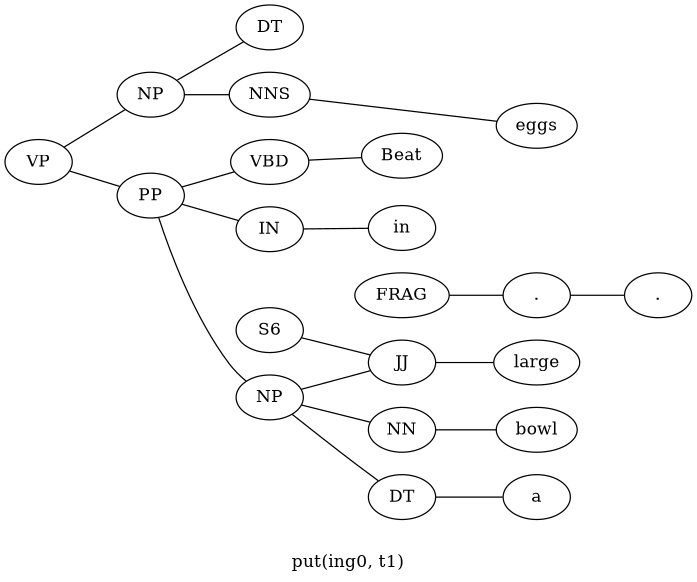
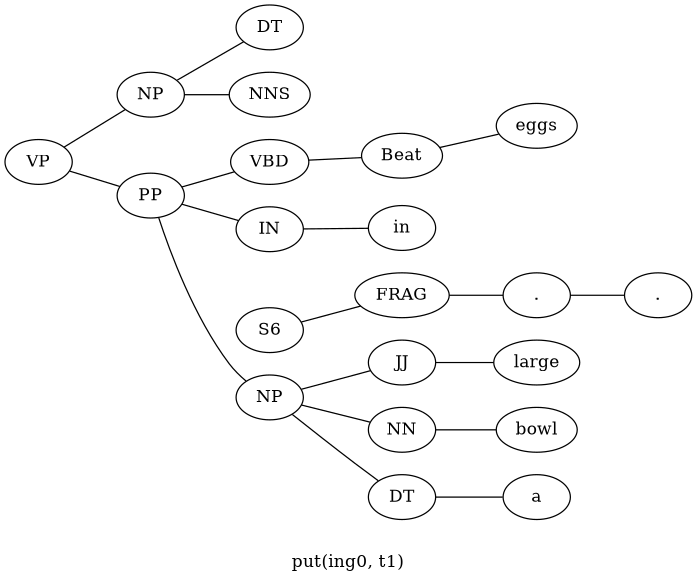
edge "NNS" -- "eggs": now "Beat" -- "eggs"
edge "S6" -- "JJ": now "S6" -- "FRAG"
